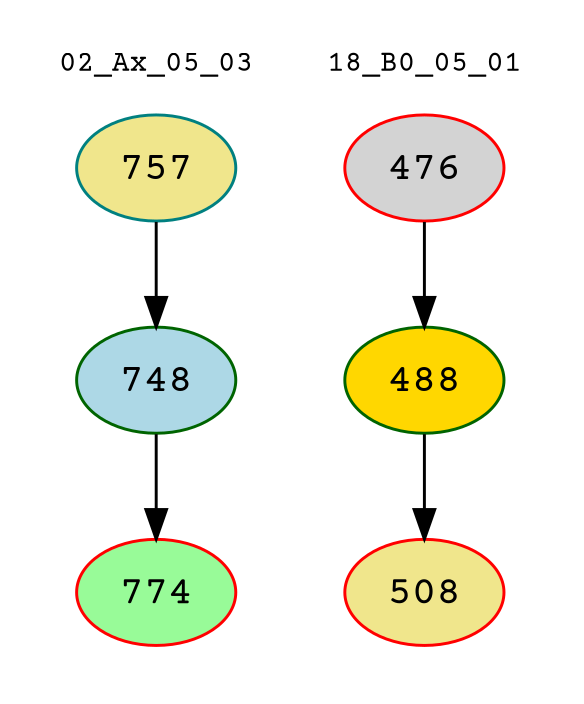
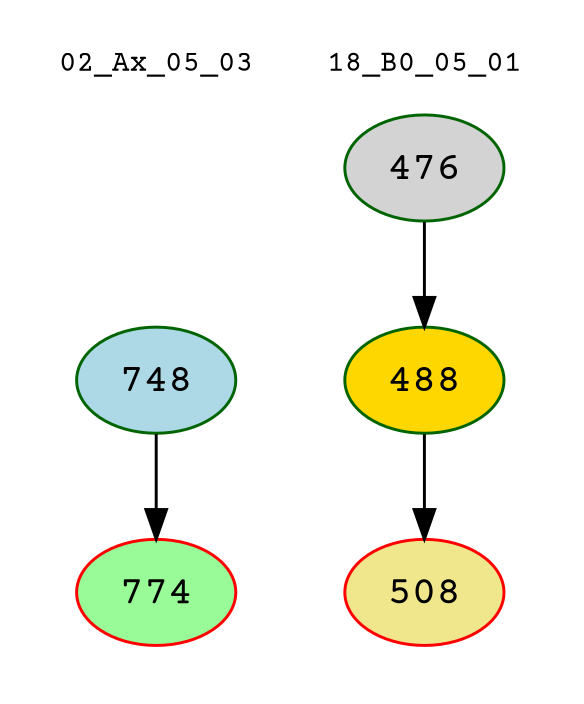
node "757": removed
node "476": color red -> darkgreen
